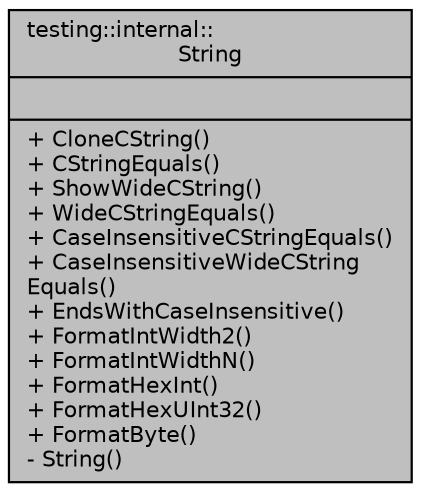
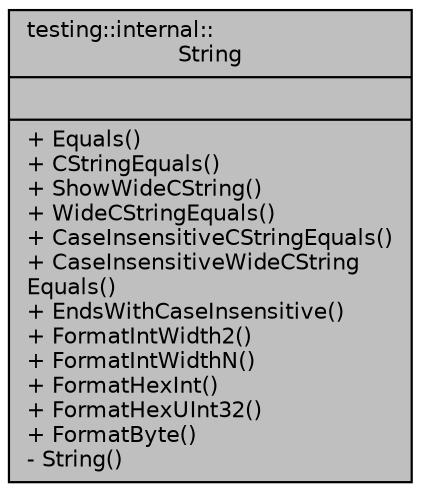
node "testing::internal::": text "+ CloneCString()" -> "+ Equals()"
